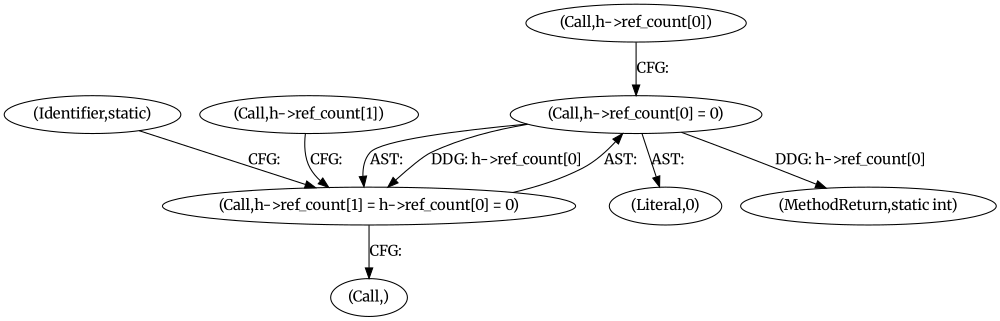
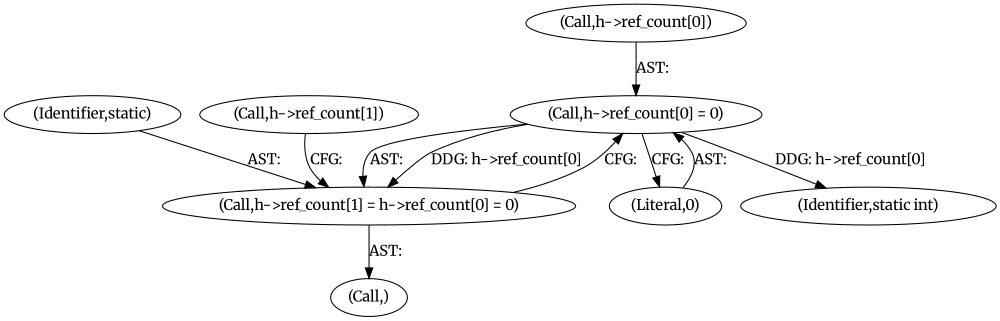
edge "(Call,h->ref_count[0])" -> "(Call,h->ref_count[0] = 0)": label "CFG: " -> "AST: "
edge "(Identifier,static)" -> "(Call,h->ref_count[1] = h->ref_count[0] = 0)": label "CFG: " -> "AST: "
edge "(Call,h->ref_count[1] = h->ref_count[0] = 0)" -> "(Call,h->ref_count[0] = 0)": label "AST: " -> "CFG: "
edge "(Call,h->ref_count[0] = 0)" -> "(Literal,0)": label "AST: " -> "CFG: "
edge "(Literal,0)" -> "(Call,h->ref_count[0] = 0)": added, label "AST:"
node "(MethodReturn,static int)": label "(MethodReturn,static int)" -> "(Identifier,static int)"
edge "(Call,h->ref_count[1] = h->ref_count[0] = 0)" -> "(Call,)": label "CFG: " -> "AST: "
